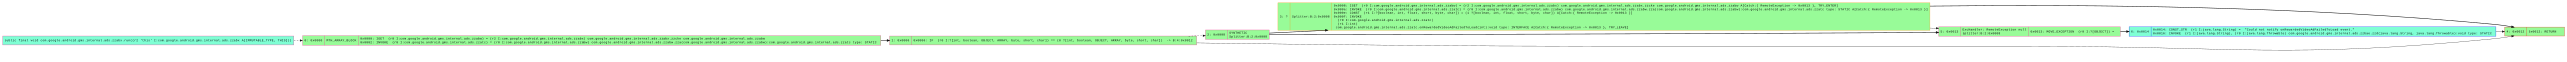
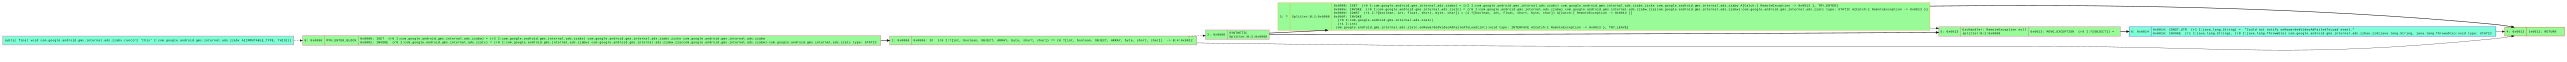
node "0: 0x0000": text "MTH_ARRAY_BLOCK" -> "MTH_ENTER_BLOCK"
